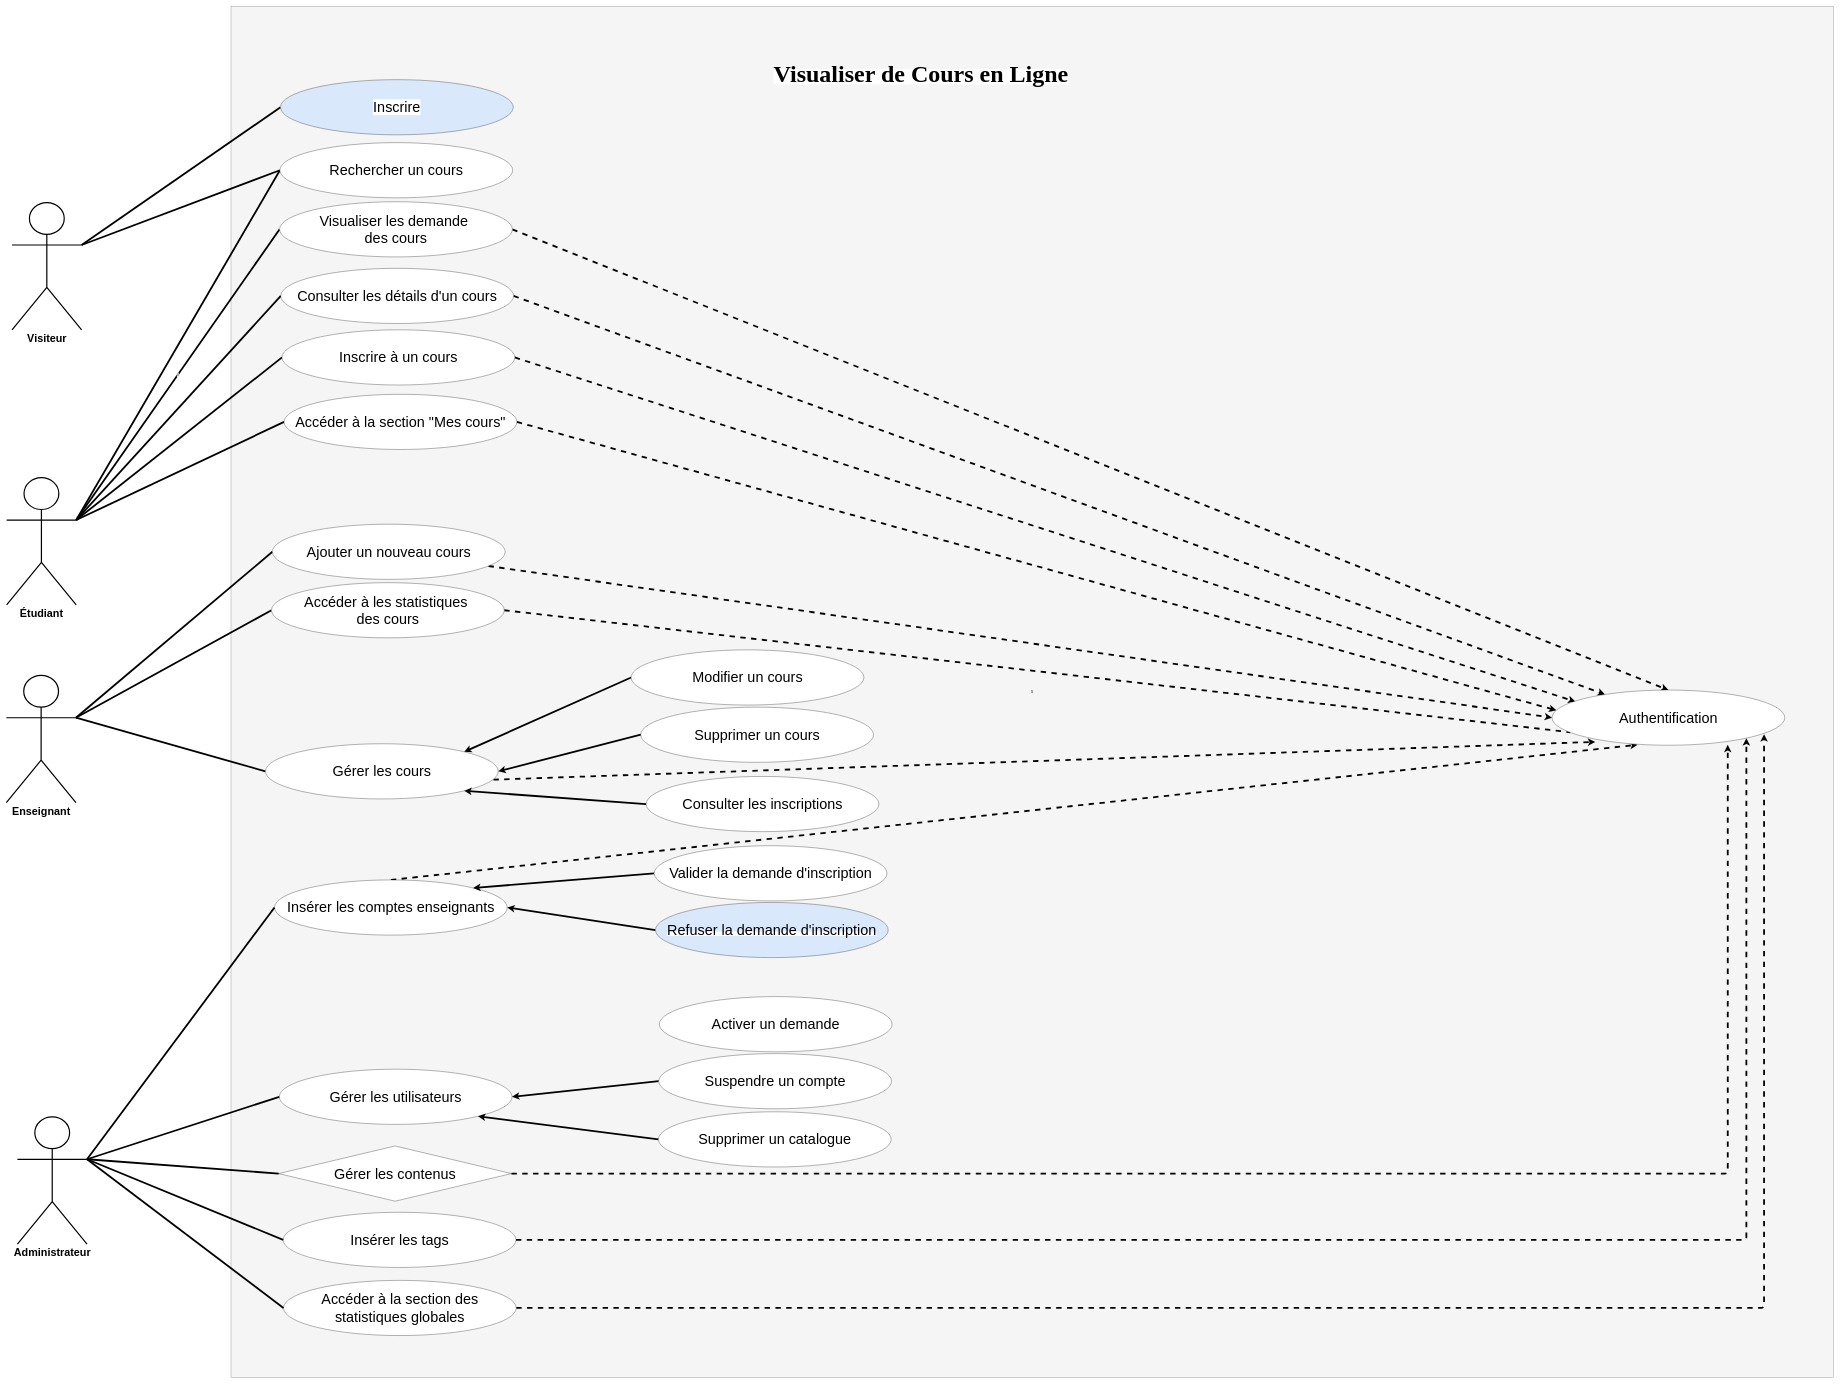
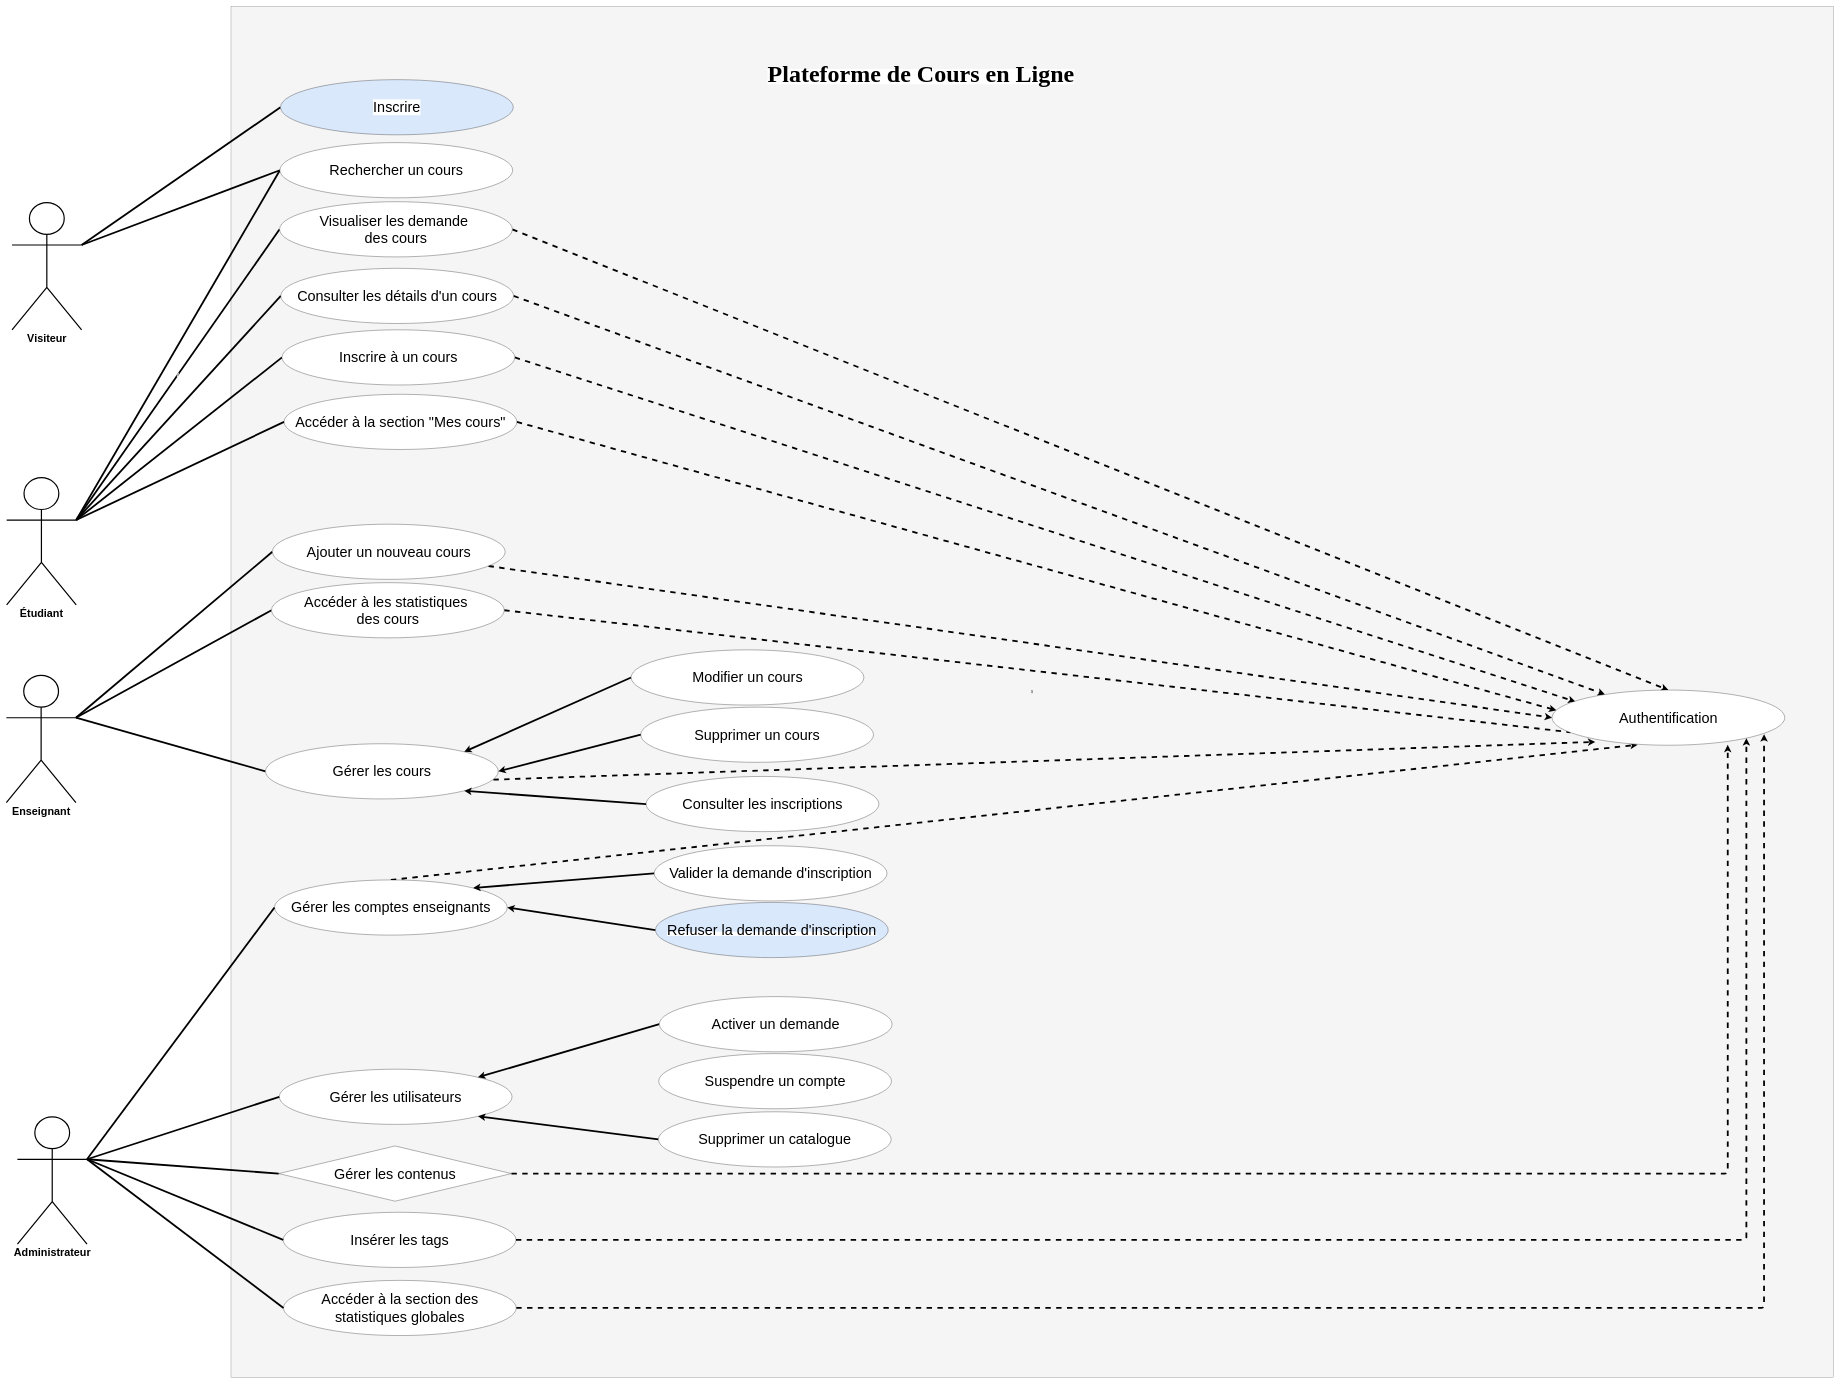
node "Visualiser de Cours en Ligne": label "Visualiser de Cours en Ligne" -> "Plateforme de Cours en Ligne"
node "Insérer les comptes enseignants": label "Insérer les comptes enseignants" -> "Gérer les comptes enseignants"
edge "Activer un demande" -> "Gérer les utilisateurs": added
edge "Suspendre un compte" -> "Gérer les utilisateurs": removed
